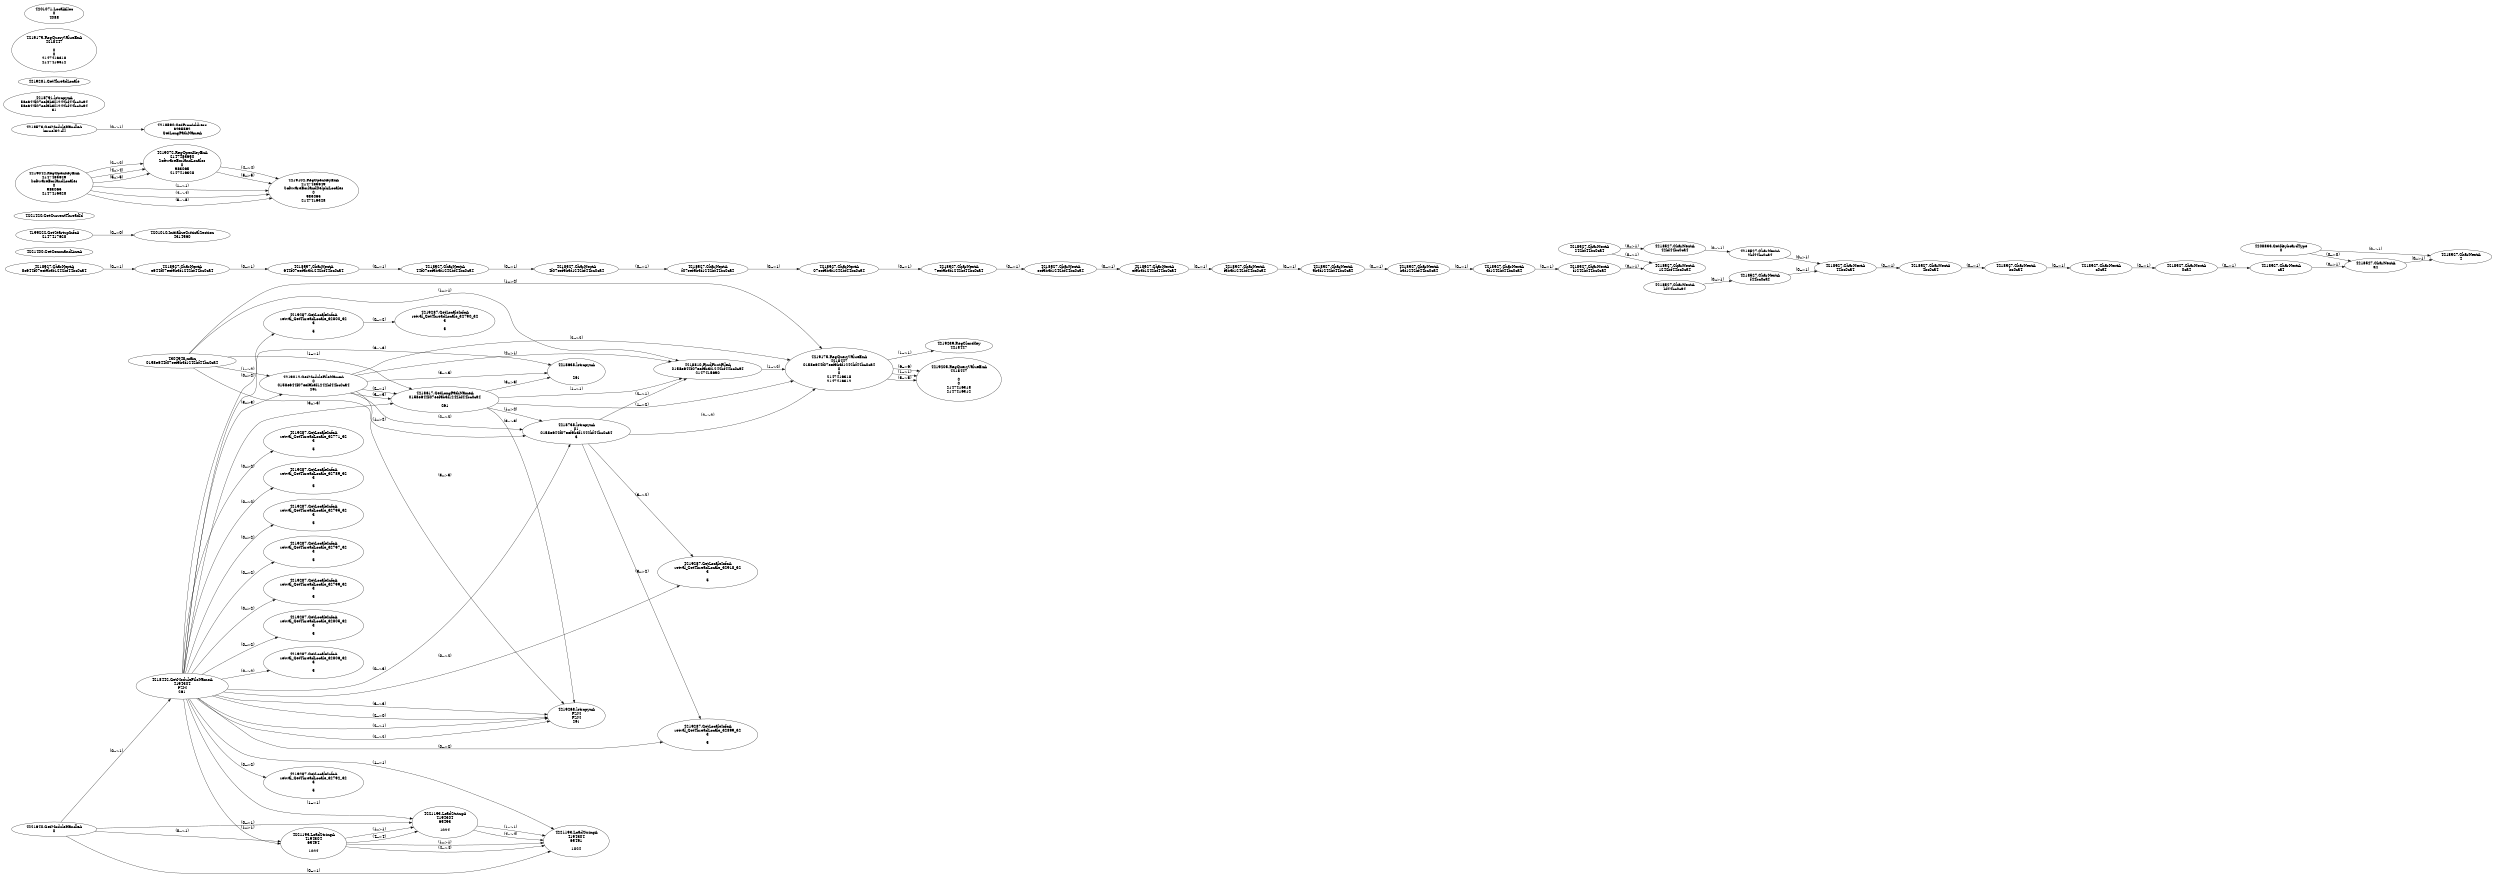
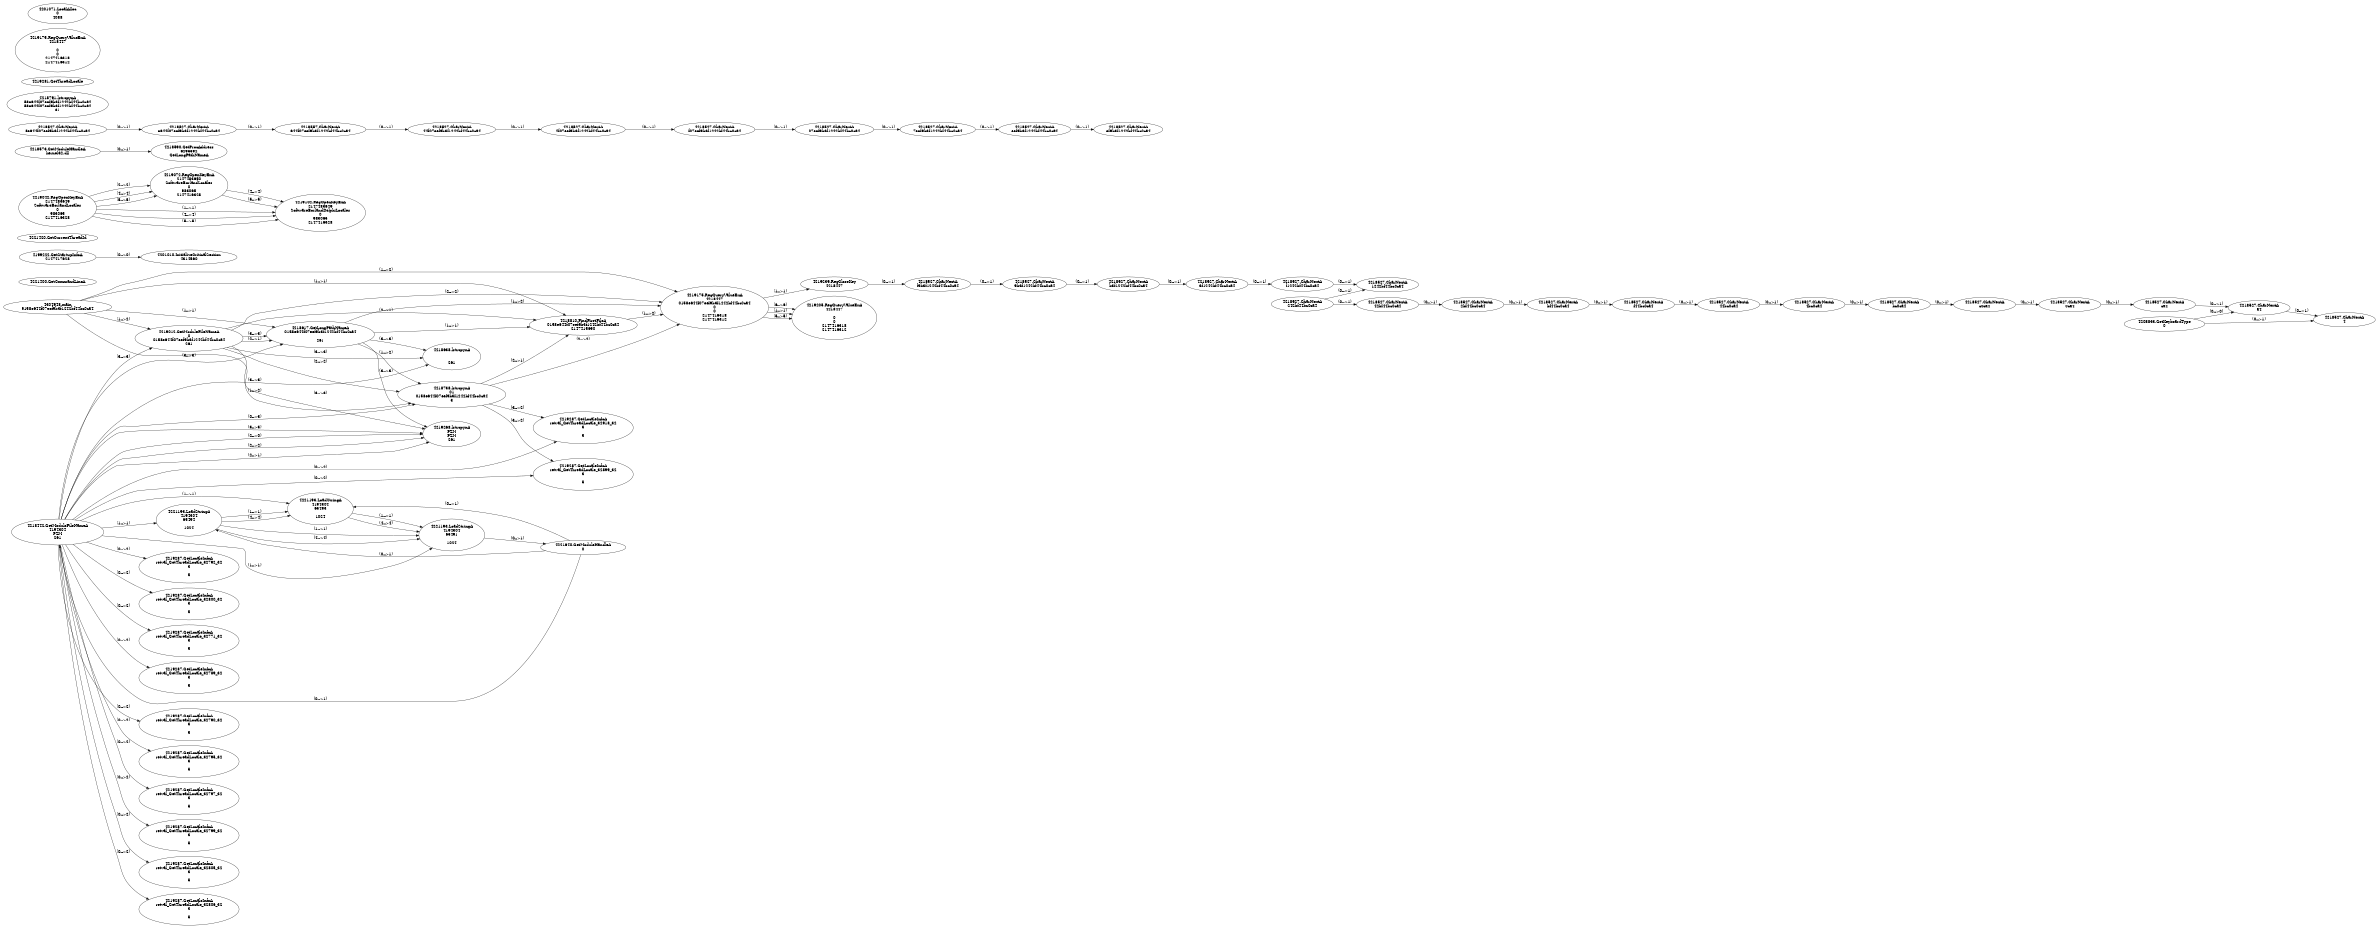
edge "4218527.CharNextA 2bf44bc0ca4" -> "4218527.CharNextA 44bc0ca4": now "4218527.CharNextA 2bf44bc0ca4" -> "4218527.CharNextA bf44bc0ca4"
edge "4218527.CharNextA ef9b3f1242bf44bc0ca4" -> "4218527.CharNextA f9b3f1242bf44bc0ca4": now "4219239.RegCloseKey 4218447" -> "4218527.CharNextA f9b3f1242bf44bc0ca4"
edge "4219287.GetLocaleInfoA retval_GetThreadLocale_32800_32 3 5" -> "4219287.GetLocaleInfoA retval_GetThreadLocale_32790_32 3 5": now "4218442.GetModuleFileNameA 4194304 PZM 261" -> "4219287.GetLocaleInfoA retval_GetThreadLocale_32790_32 3 5"
node "4304948.main 0158e644f07eef9b3f1242bf44bc0ca4": label "4304948.main 0158e644f07eef9b3f1242bf44bc0ca4" -> "4304948.main 9158e644f07eef9b3f1242bf44bc0ca4"
edge "4221640.GetModuleHandleA 0" -> "4221193.LoadStringA 4194304 65491 1024": reversed
